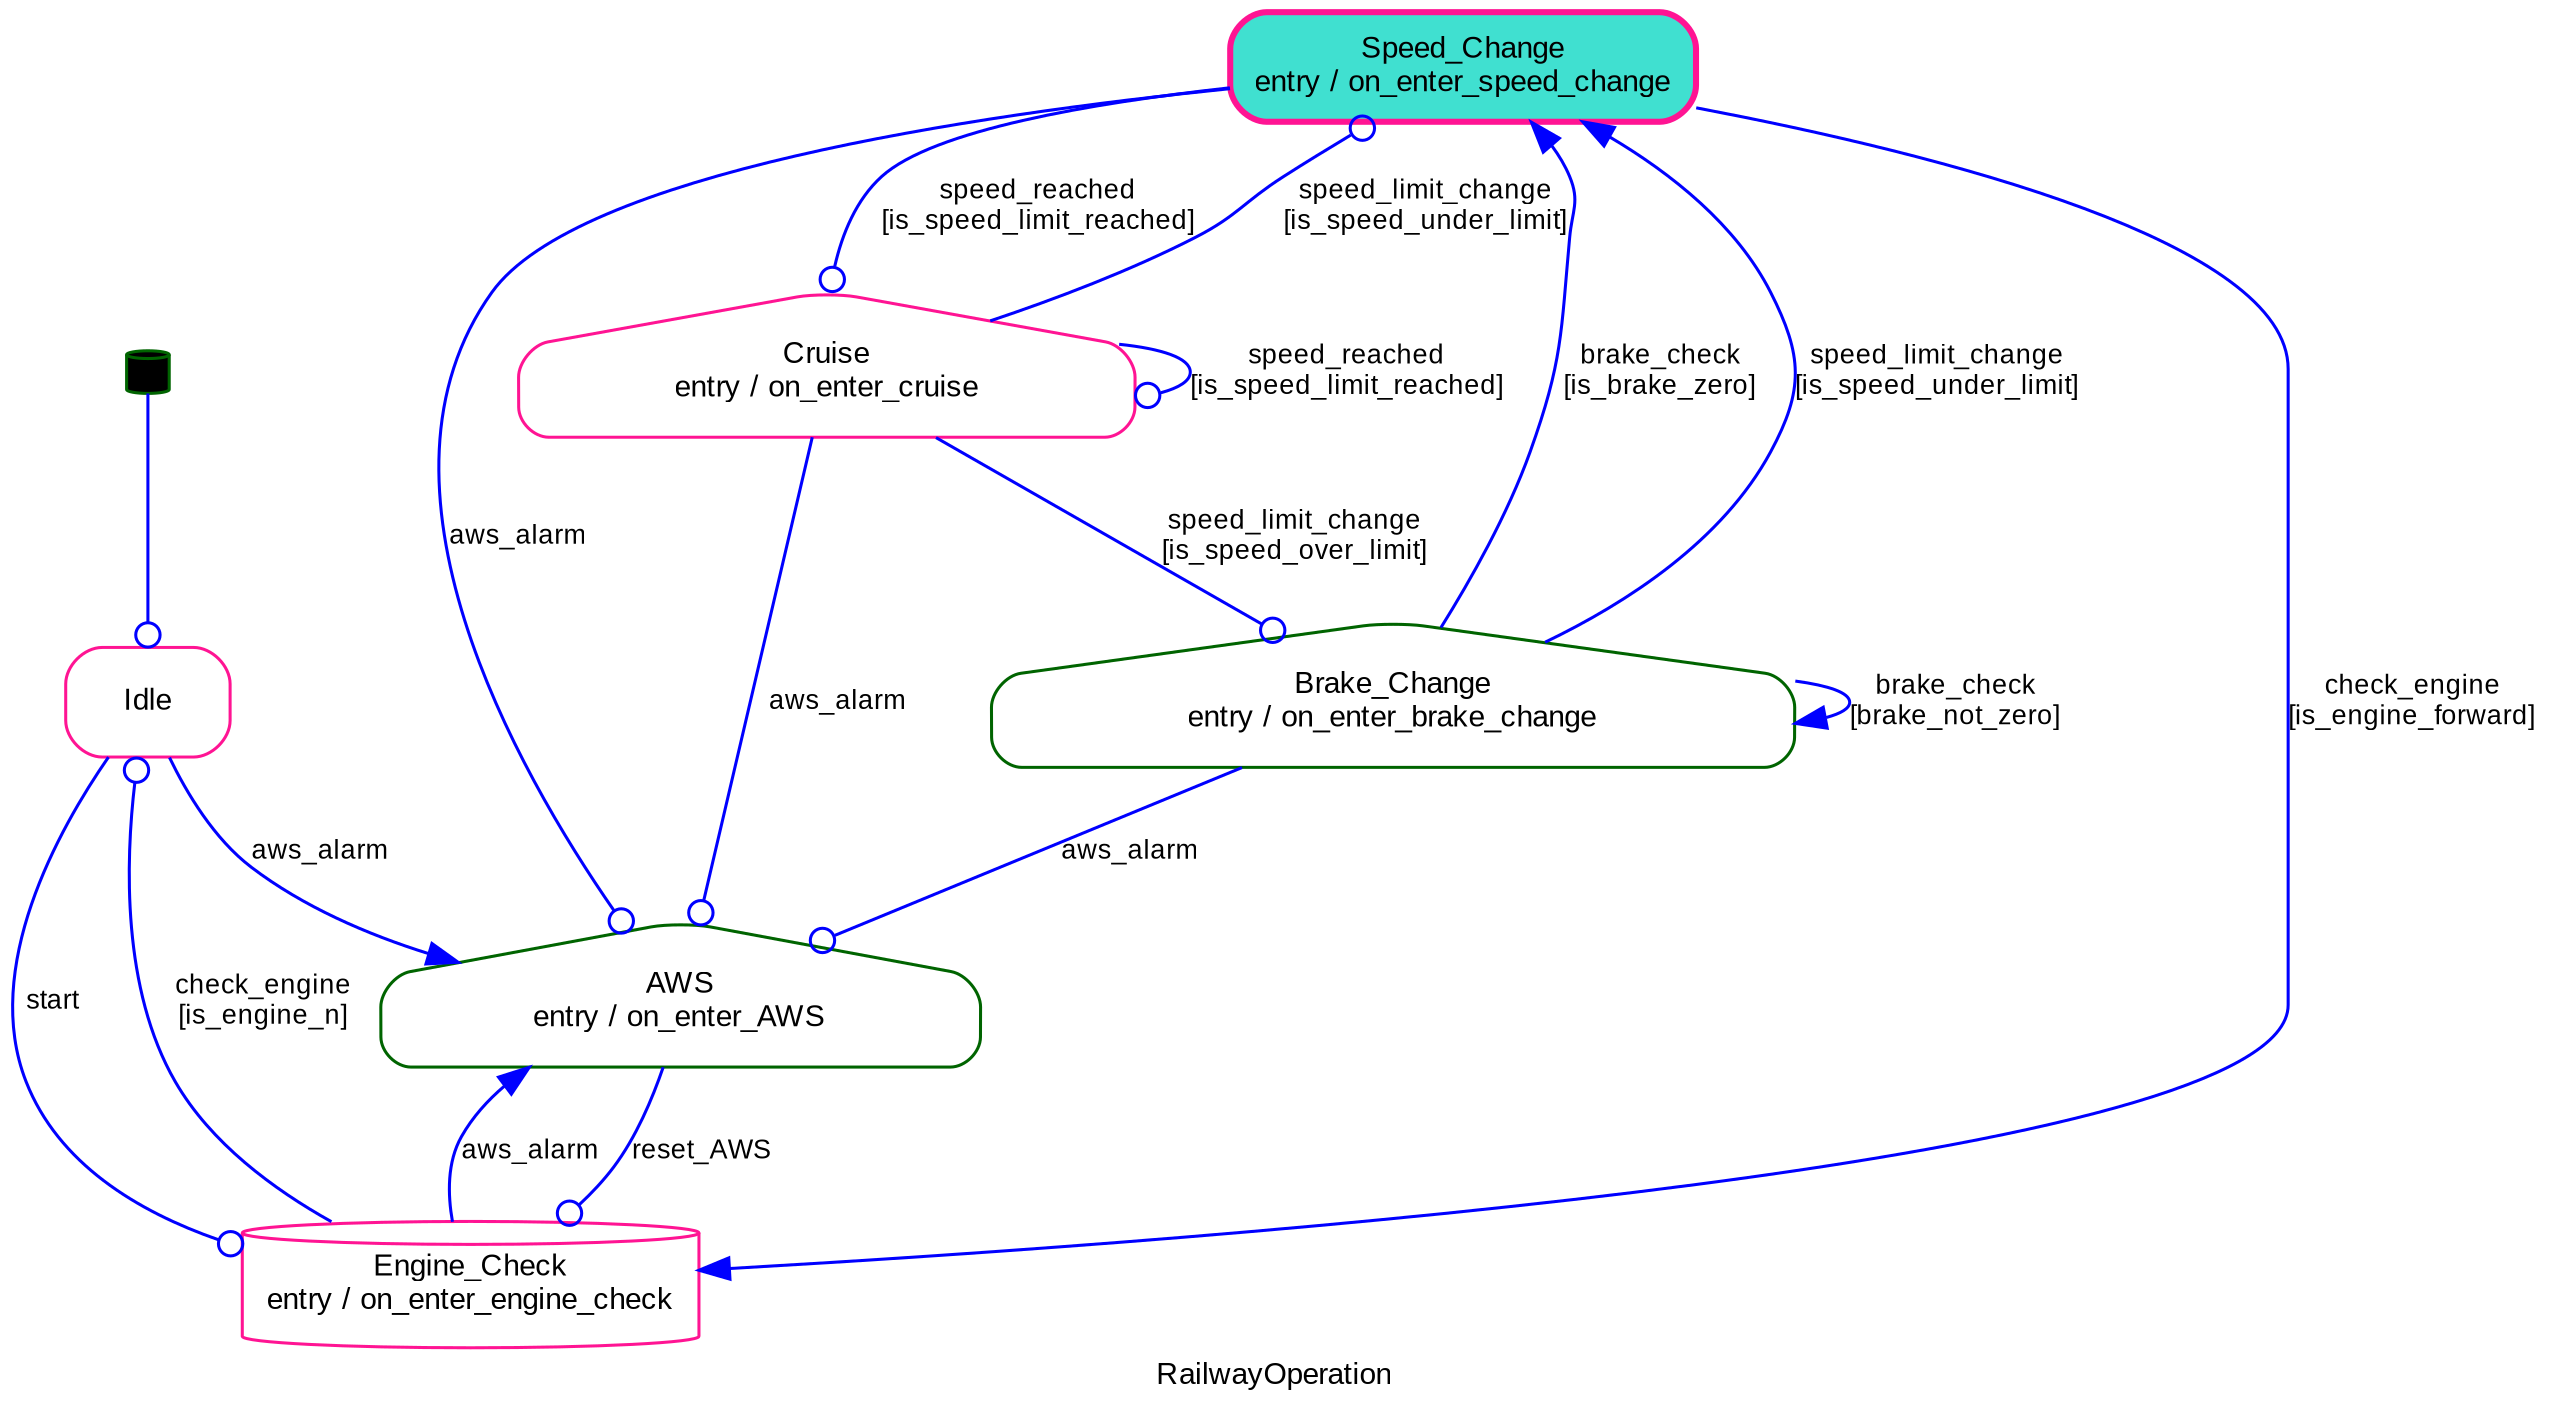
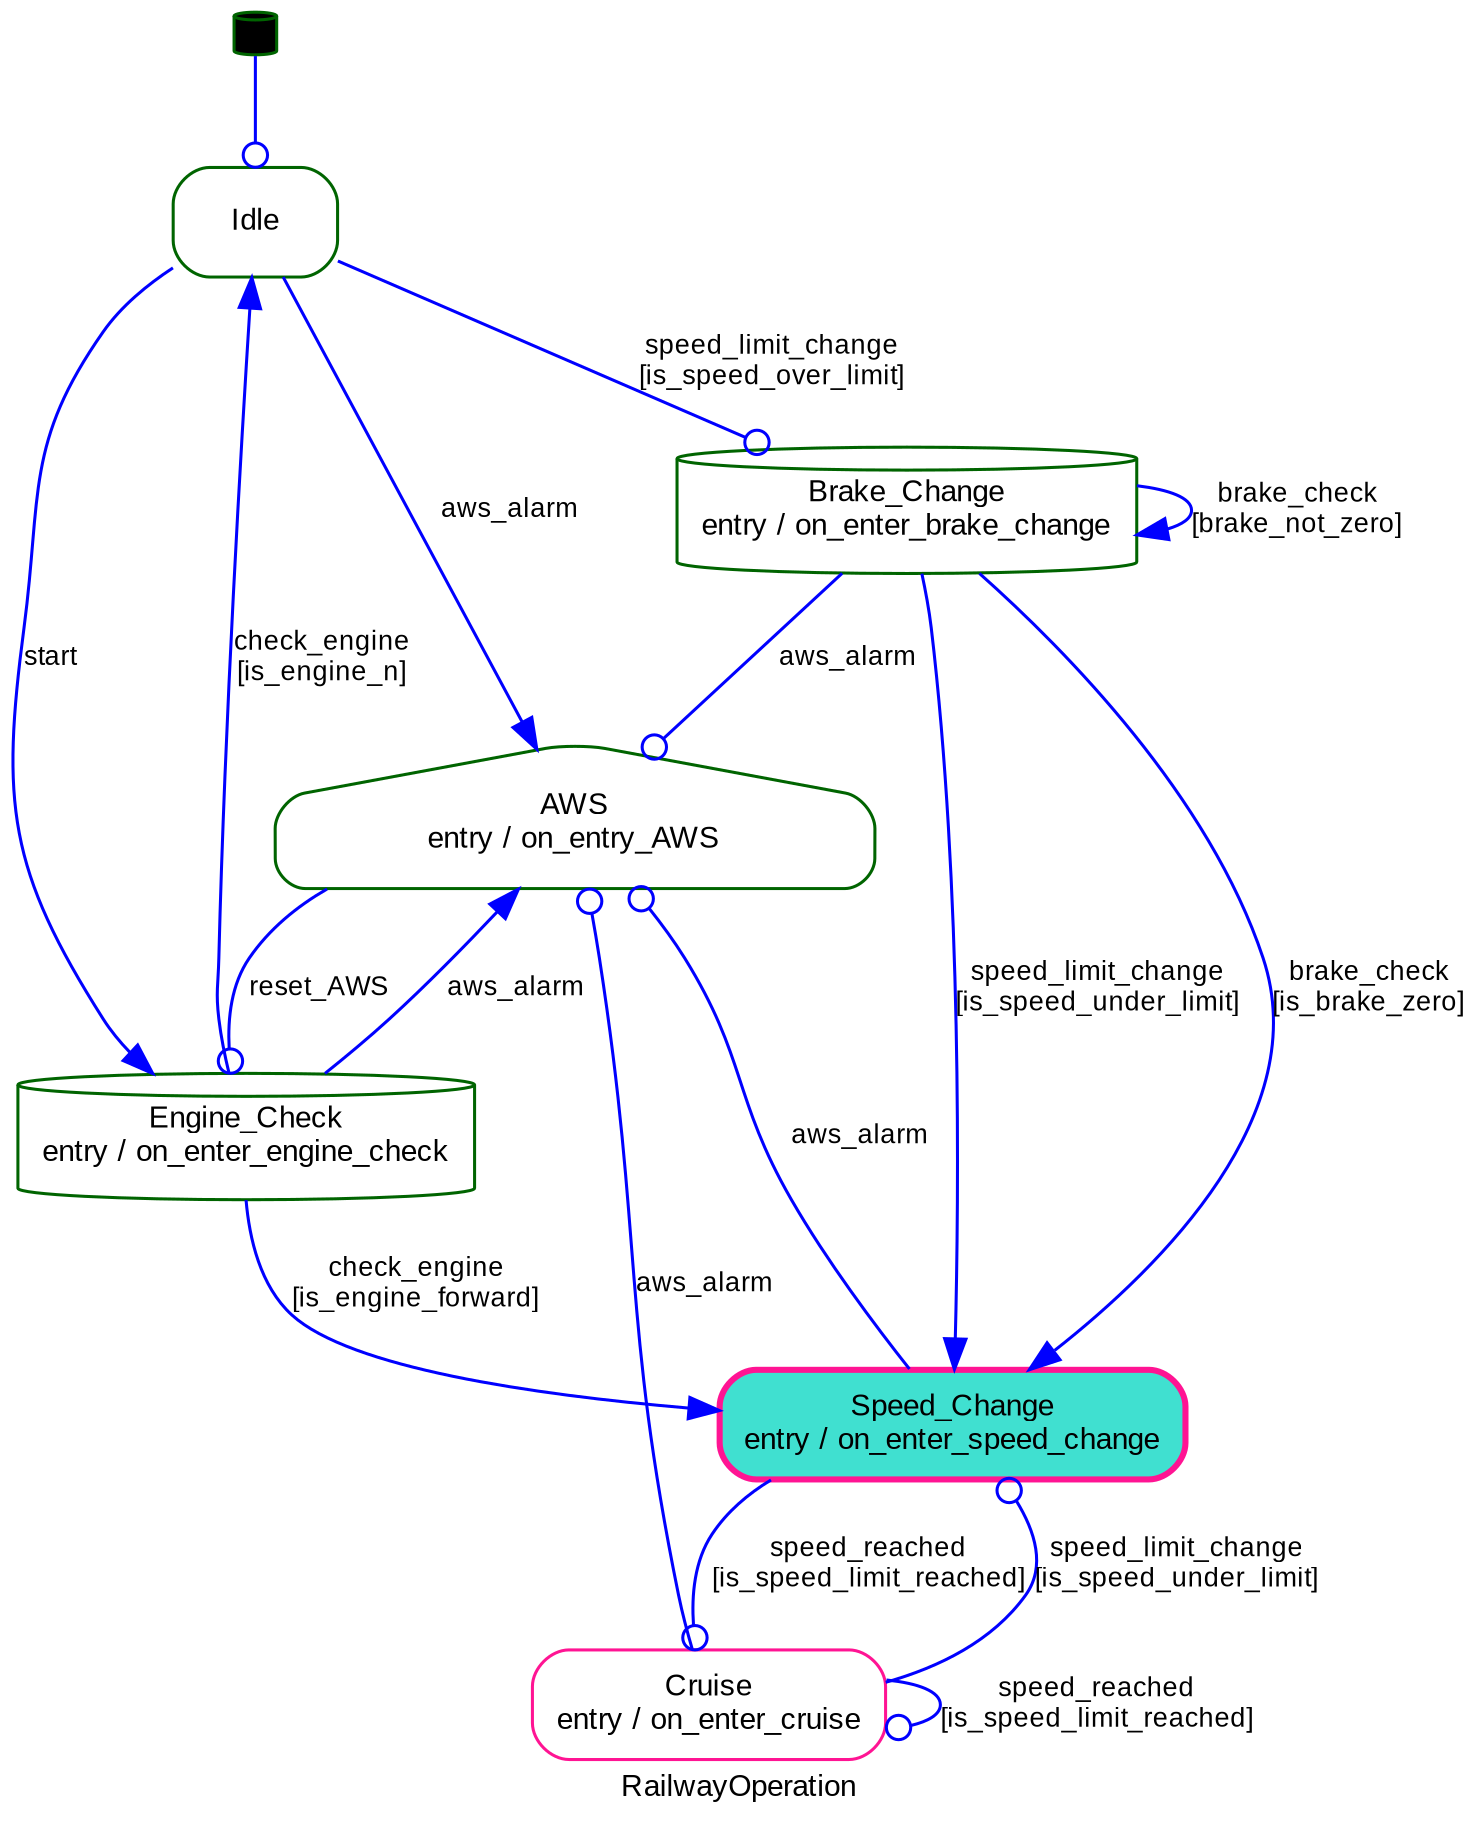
node "Cruise entry / on_enter_cruise": shape house -> box
edge "Cruise entry / on_enter_cruise" -> "Brake_Change entry / on_enter_brake_change": now "Idle" -> "Brake_Change entry / on_enter_brake_change"
node "Idle": color deeppink -> darkgreen
node "Brake_Change entry / on_enter_brake_change": shape house -> cylinder
node "AWS entry / on_enter_AWS": label "AWS entry / on_enter_AWS" -> "AWS entry / on_entry_AWS"
edge "Idle" -> "Engine_Check entry / on_enter_engine_check": arrowhead odot -> normal
edge "Engine_Check entry / on_enter_engine_check" -> "Idle": arrowhead odot -> normal
edge "Speed_Change entry / on_enter_speed_change" -> "Engine_Check entry / on_enter_engine_check": reversed
node "Engine_Check entry / on_enter_engine_check": color deeppink -> darkgreen
